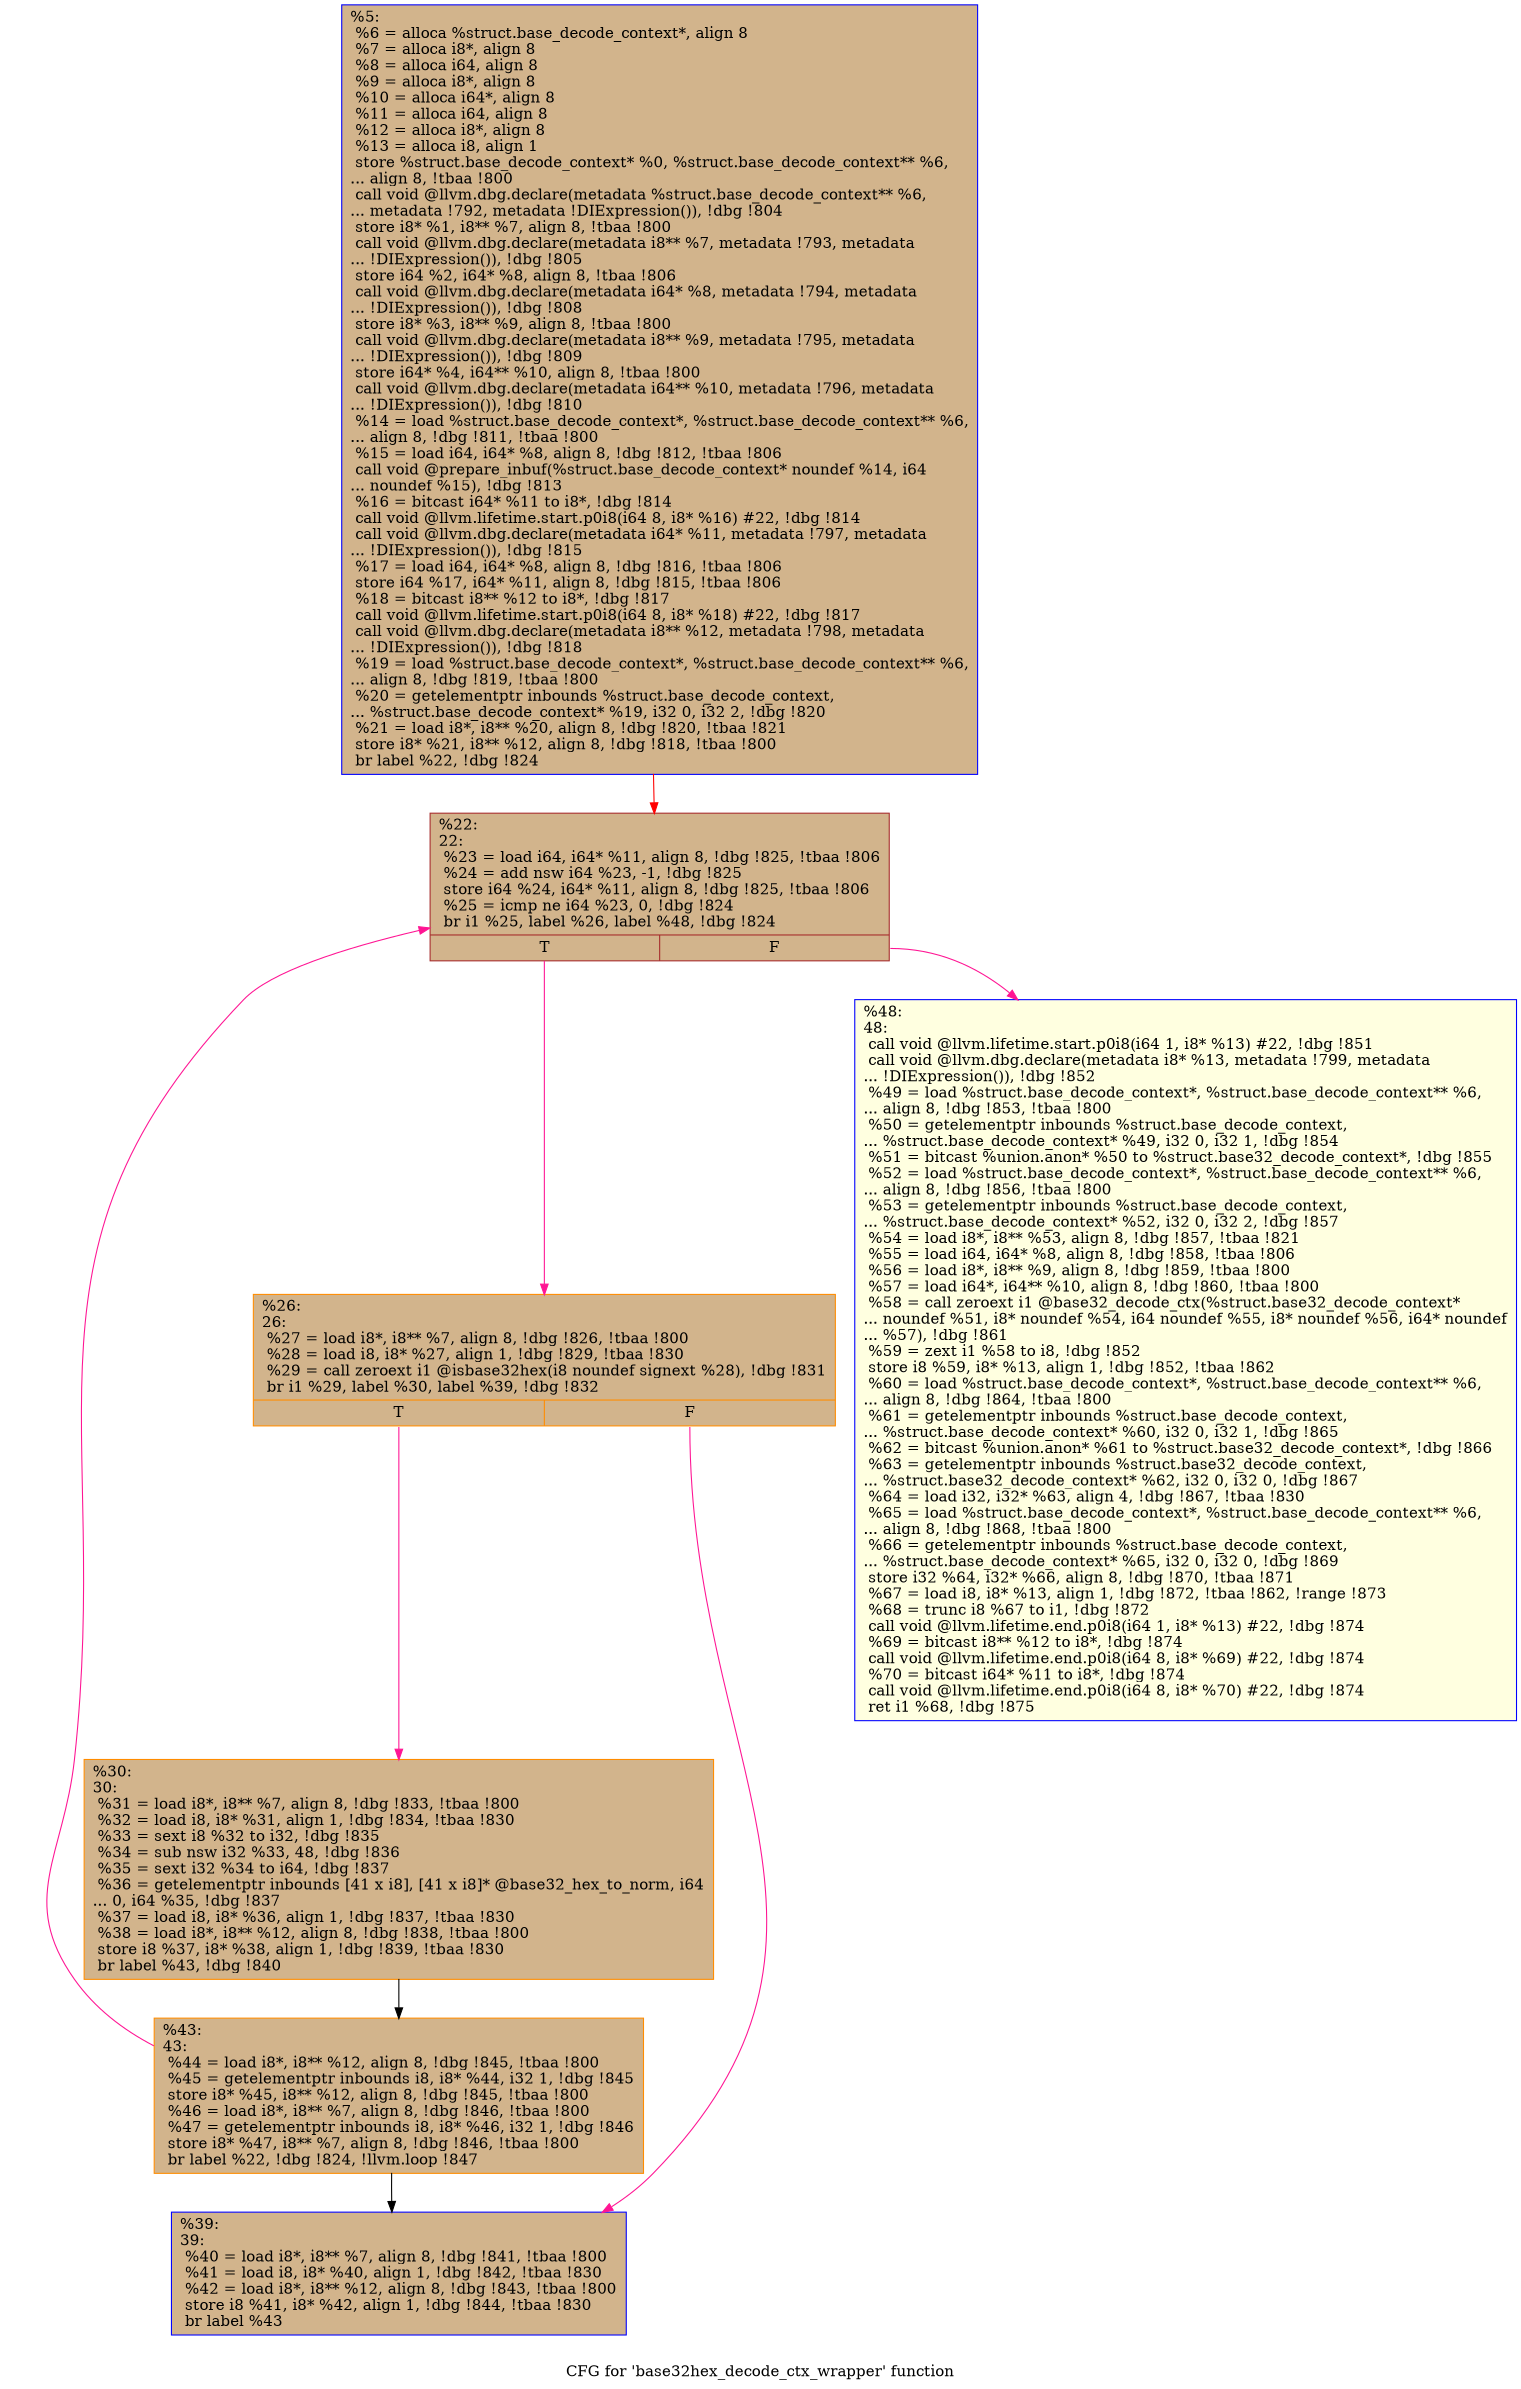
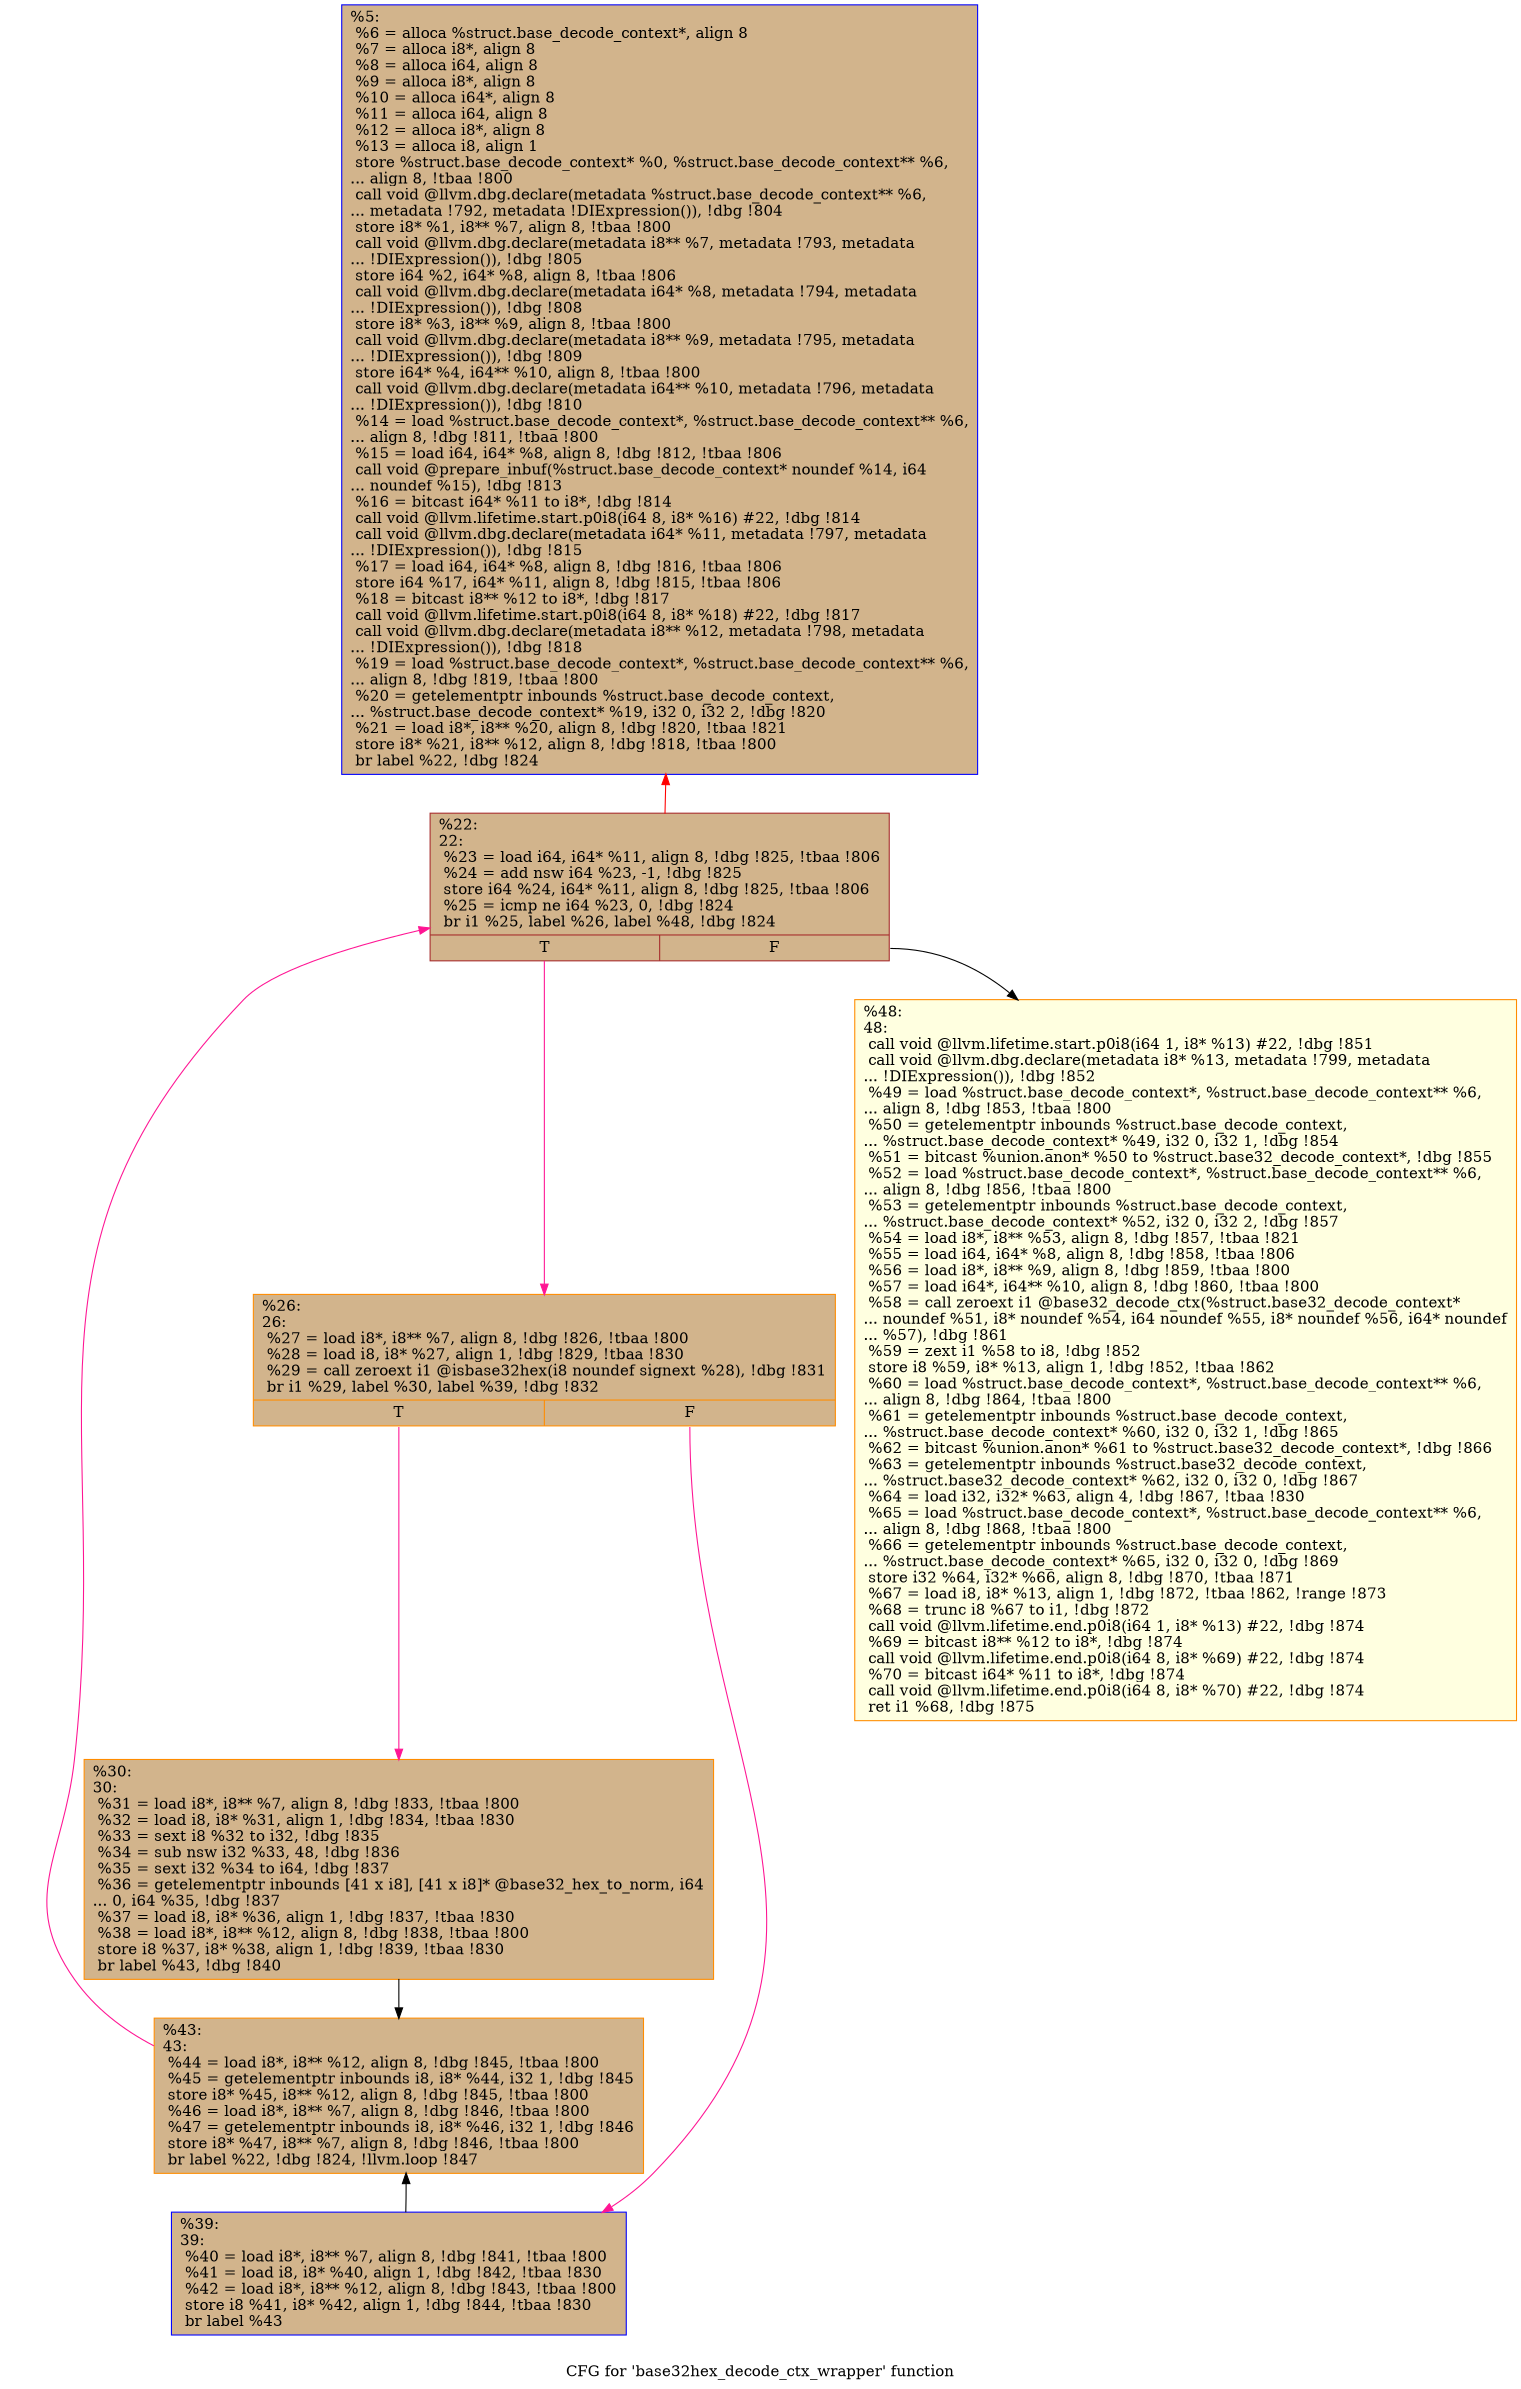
edge "%5:" -> "%22:": reversed
edge "%22:" -> "%48:": color deeppink -> black
node "%48:": color blue -> darkorange
edge "%43:" -> "%39:": reversed
